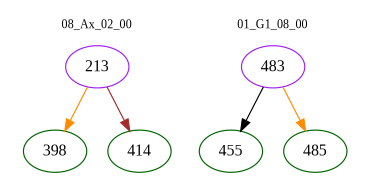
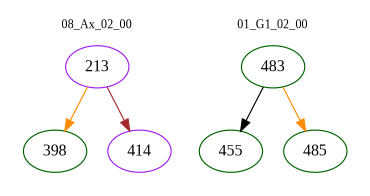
cluster "01_G1_08_00": label "01_G1_08_00" -> "01_G1_02_00"
node "483": color purple -> darkgreen
node "414": color darkgreen -> purple
